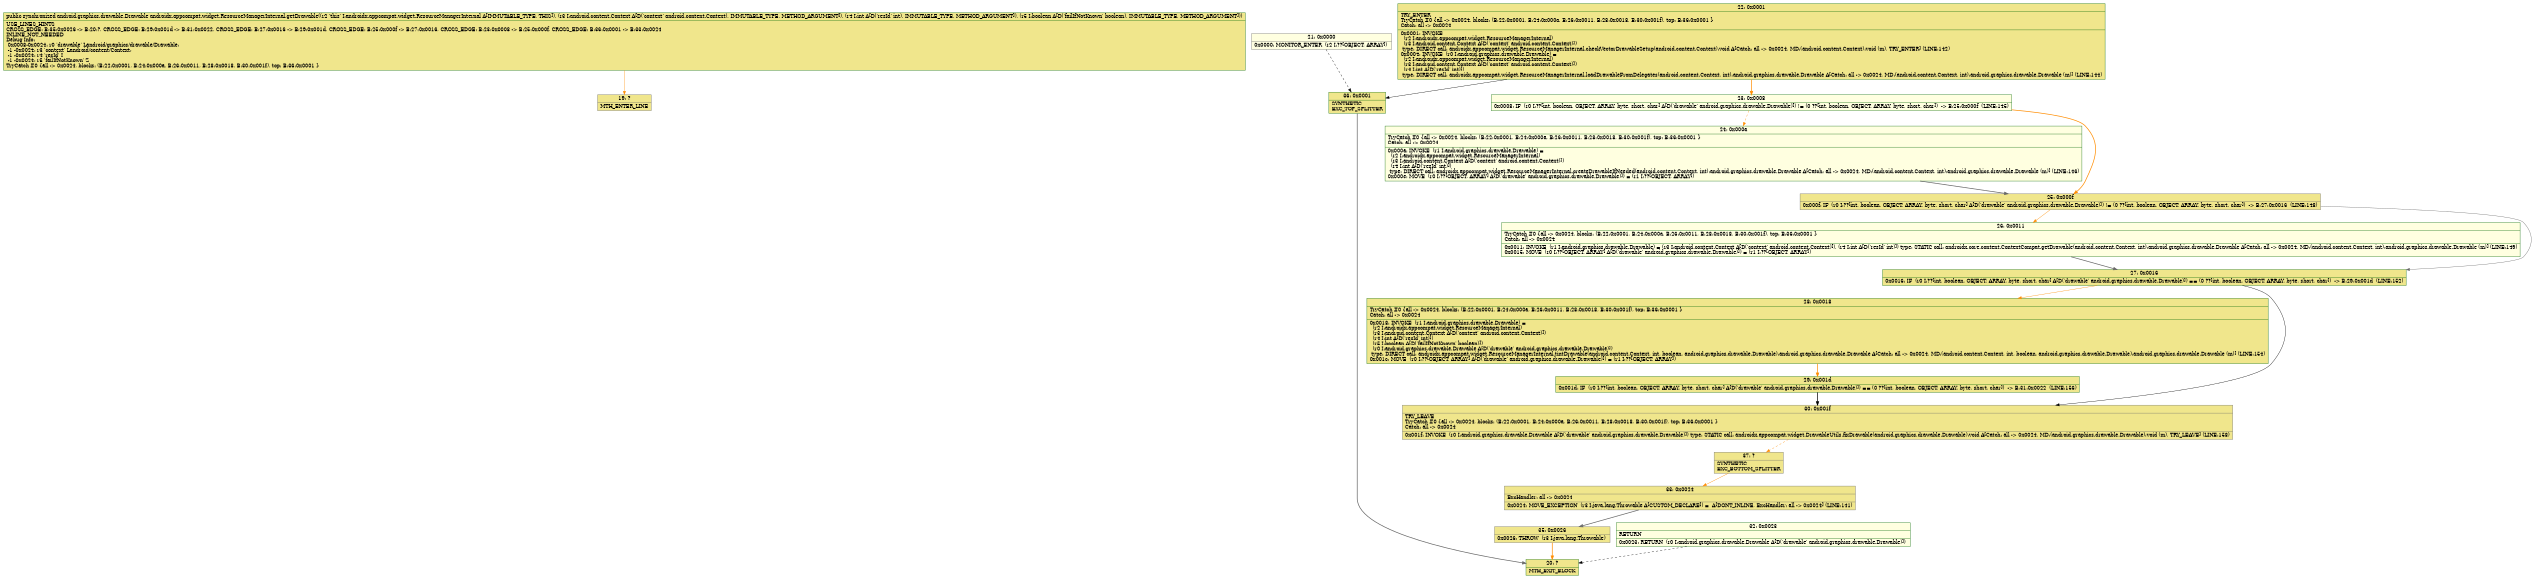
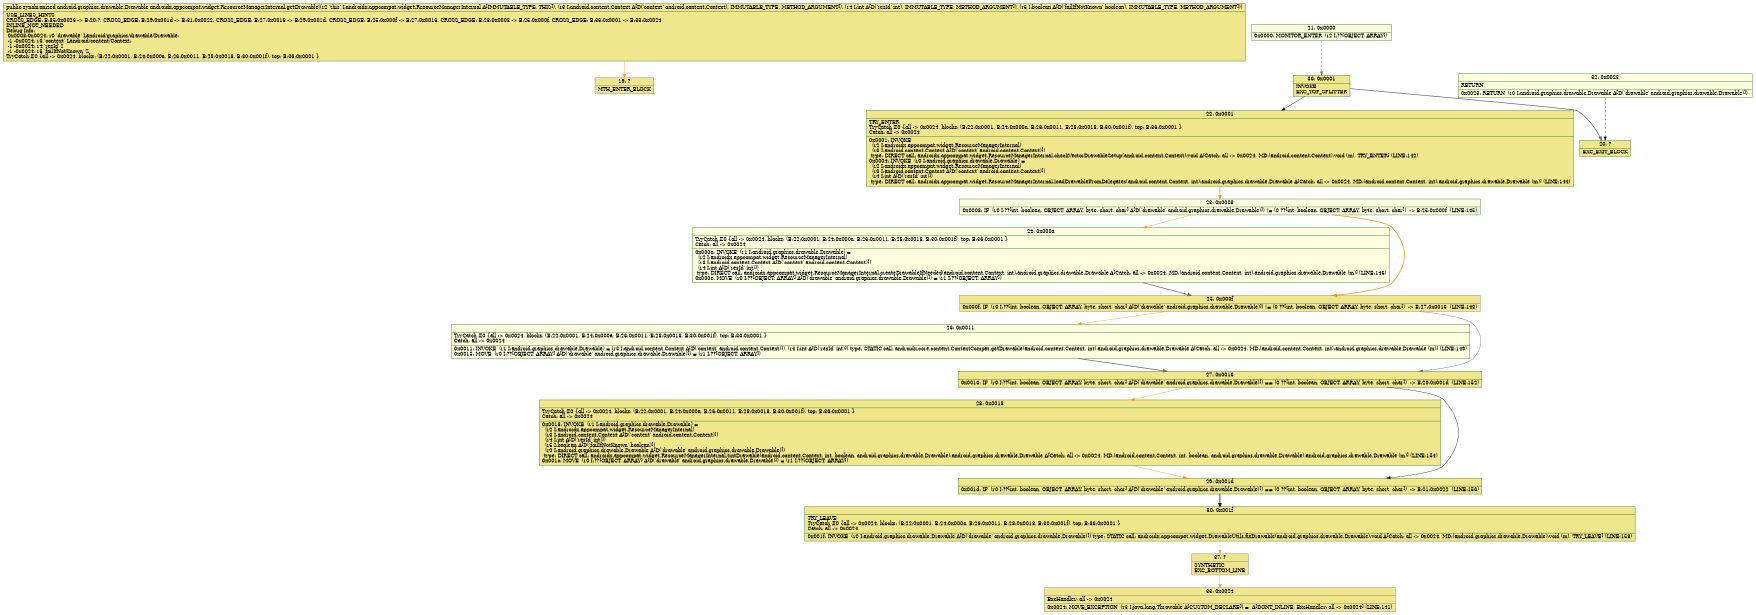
node "21: 0x0000": color gray40 -> darkgreen
edge "21: 0x0000" -> "36: 0x0001": color black -> gray40
edge "22: 0x0001" -> "36: 0x0001": reversed
node "36: 0x0001": text "SYNTHETIC" -> "INVOKE"
node "19: ?": text "MTH_ENTER_LINE" -> "MTH_ENTER_BLOCK"
edge "23: 0x0008" -> "24: 0x000a": style dashed -> solid
edge "28: 0x0018" -> "29: 0x001d": style bold -> solid
edge "27: 0x0016" -> "30: 0x001f": now "27: 0x0016" -> "29: 0x001d"
node "30: 0x001f": color gray40 -> darkgreen
node "37: ?": text "EXC_BOTTOM_SPLITTER" -> "EXC_BOTTOM_LINE"
node "35: 0x0026": removed
node "20: ?": text "MTH_EXIT_BLOCK" -> "EXC_EXIT_BLOCK"
